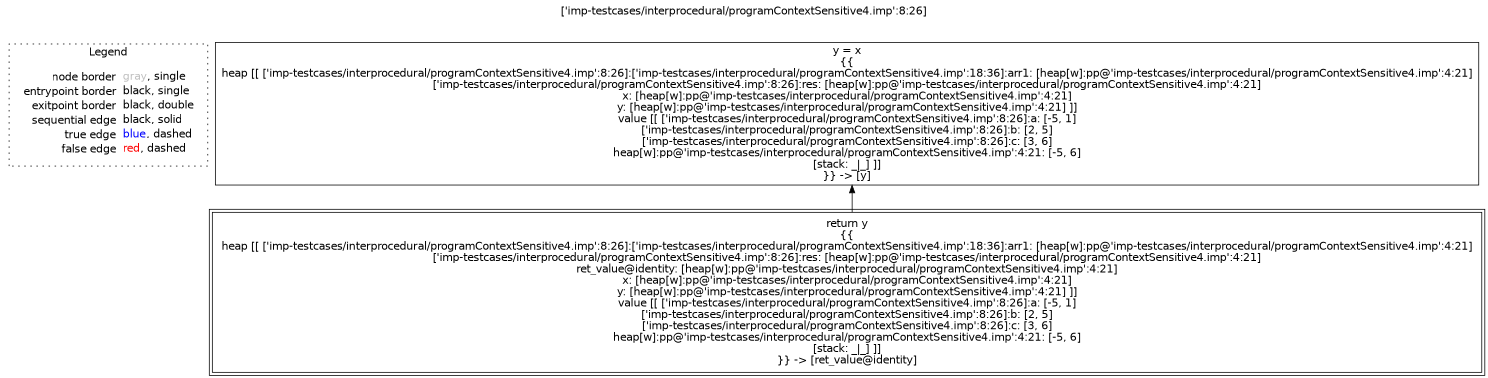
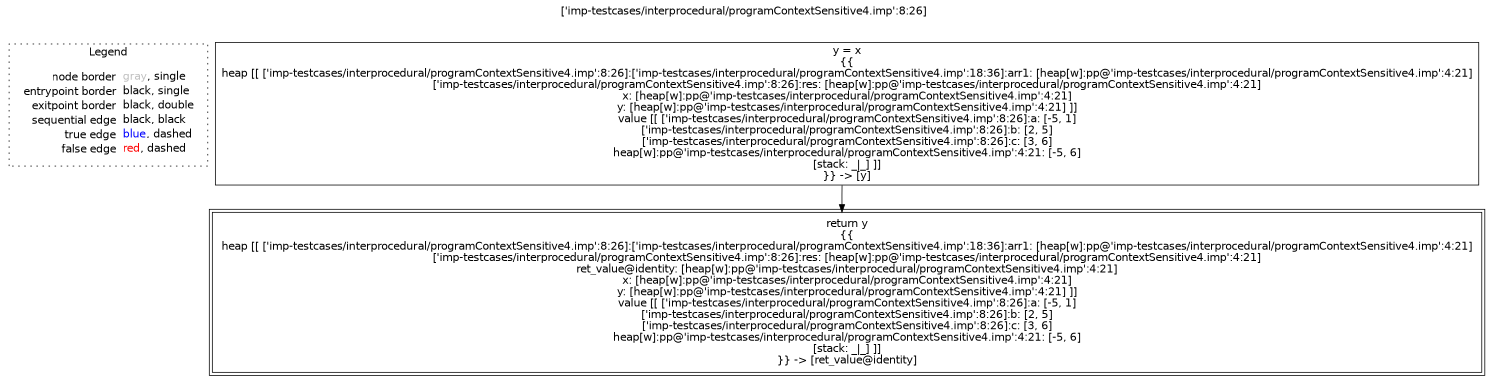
node "node border": text ", solid" -> ", black"
edge "return y" -> "y = x": reversed
